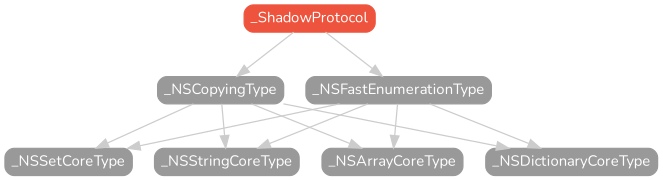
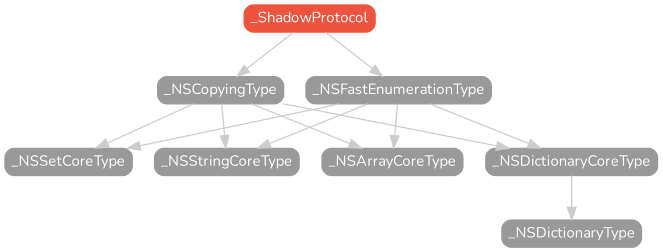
node "_NSDictionaryType": added
